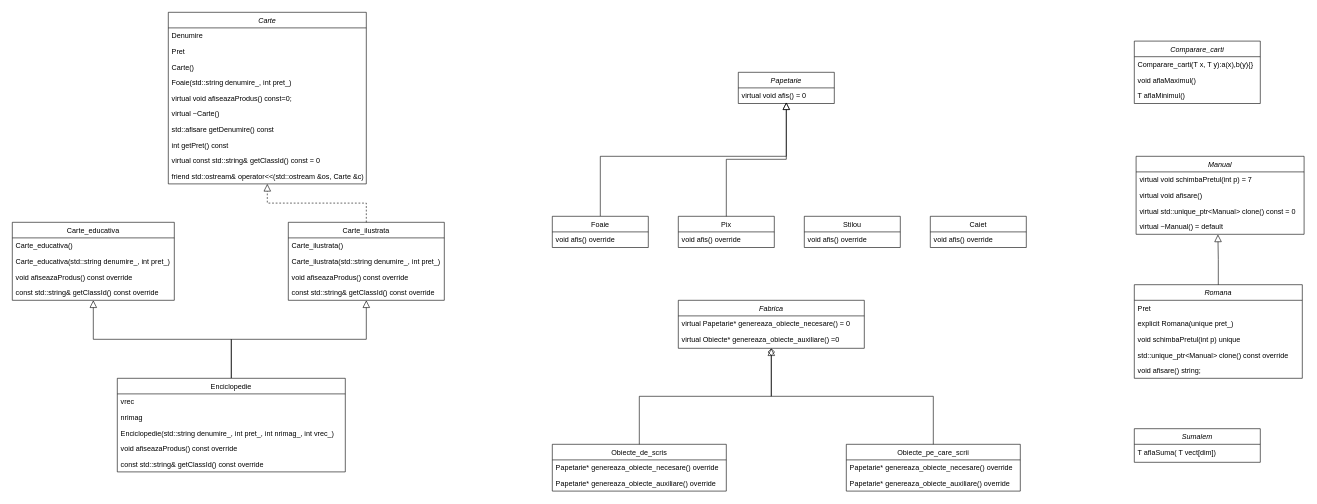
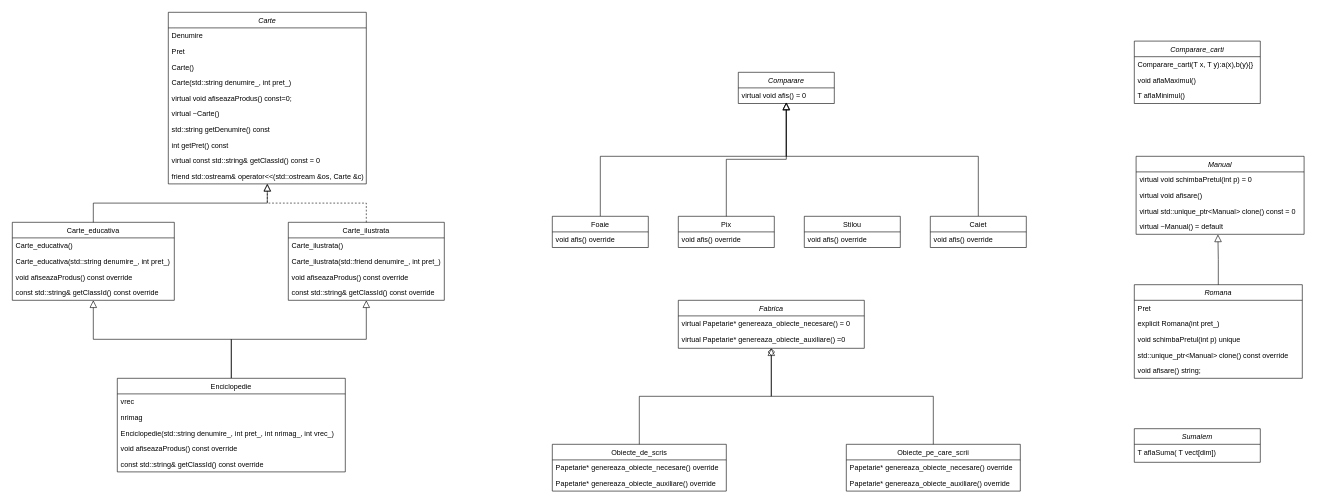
node "Papetarie": label "Papetarie" -> "Comparare"
node "Foaie(std::string denumire_, int pret_)": label "Foaie(std::string denumire_, int pret_)" -> "Carte(std::string denumire_, int pret_)"
node "std::afisare getDenumire() const": label "std::afisare getDenumire() const" -> "std::string getDenumire() const"
edge "Caiet" -> "virtual void afis() = 0": added
node "virtual void schimbaPretul(int p) = 7": label "virtual void schimbaPretul(int p) = 7" -> "virtual void schimbaPretul(int p) = 0"
edge "Carte_educativa" -> "Carte": added
node "Carte_ilustrata(std::string denumire_, int pret_)": label "Carte_ilustrata(std::string denumire_, int pret_)" -> "Carte_ilustrata(std::friend denumire_, int pret_)"
node "explicit Romana(unique pret_)": label "explicit Romana(unique pret_)" -> "explicit Romana(int pret_)"
node "virtual Obiecte* genereaza_obiecte_auxiliare() =0": label "virtual Obiecte* genereaza_obiecte_auxiliare() =0" -> "virtual Papetarie* genereaza_obiecte_auxiliare() =0"
